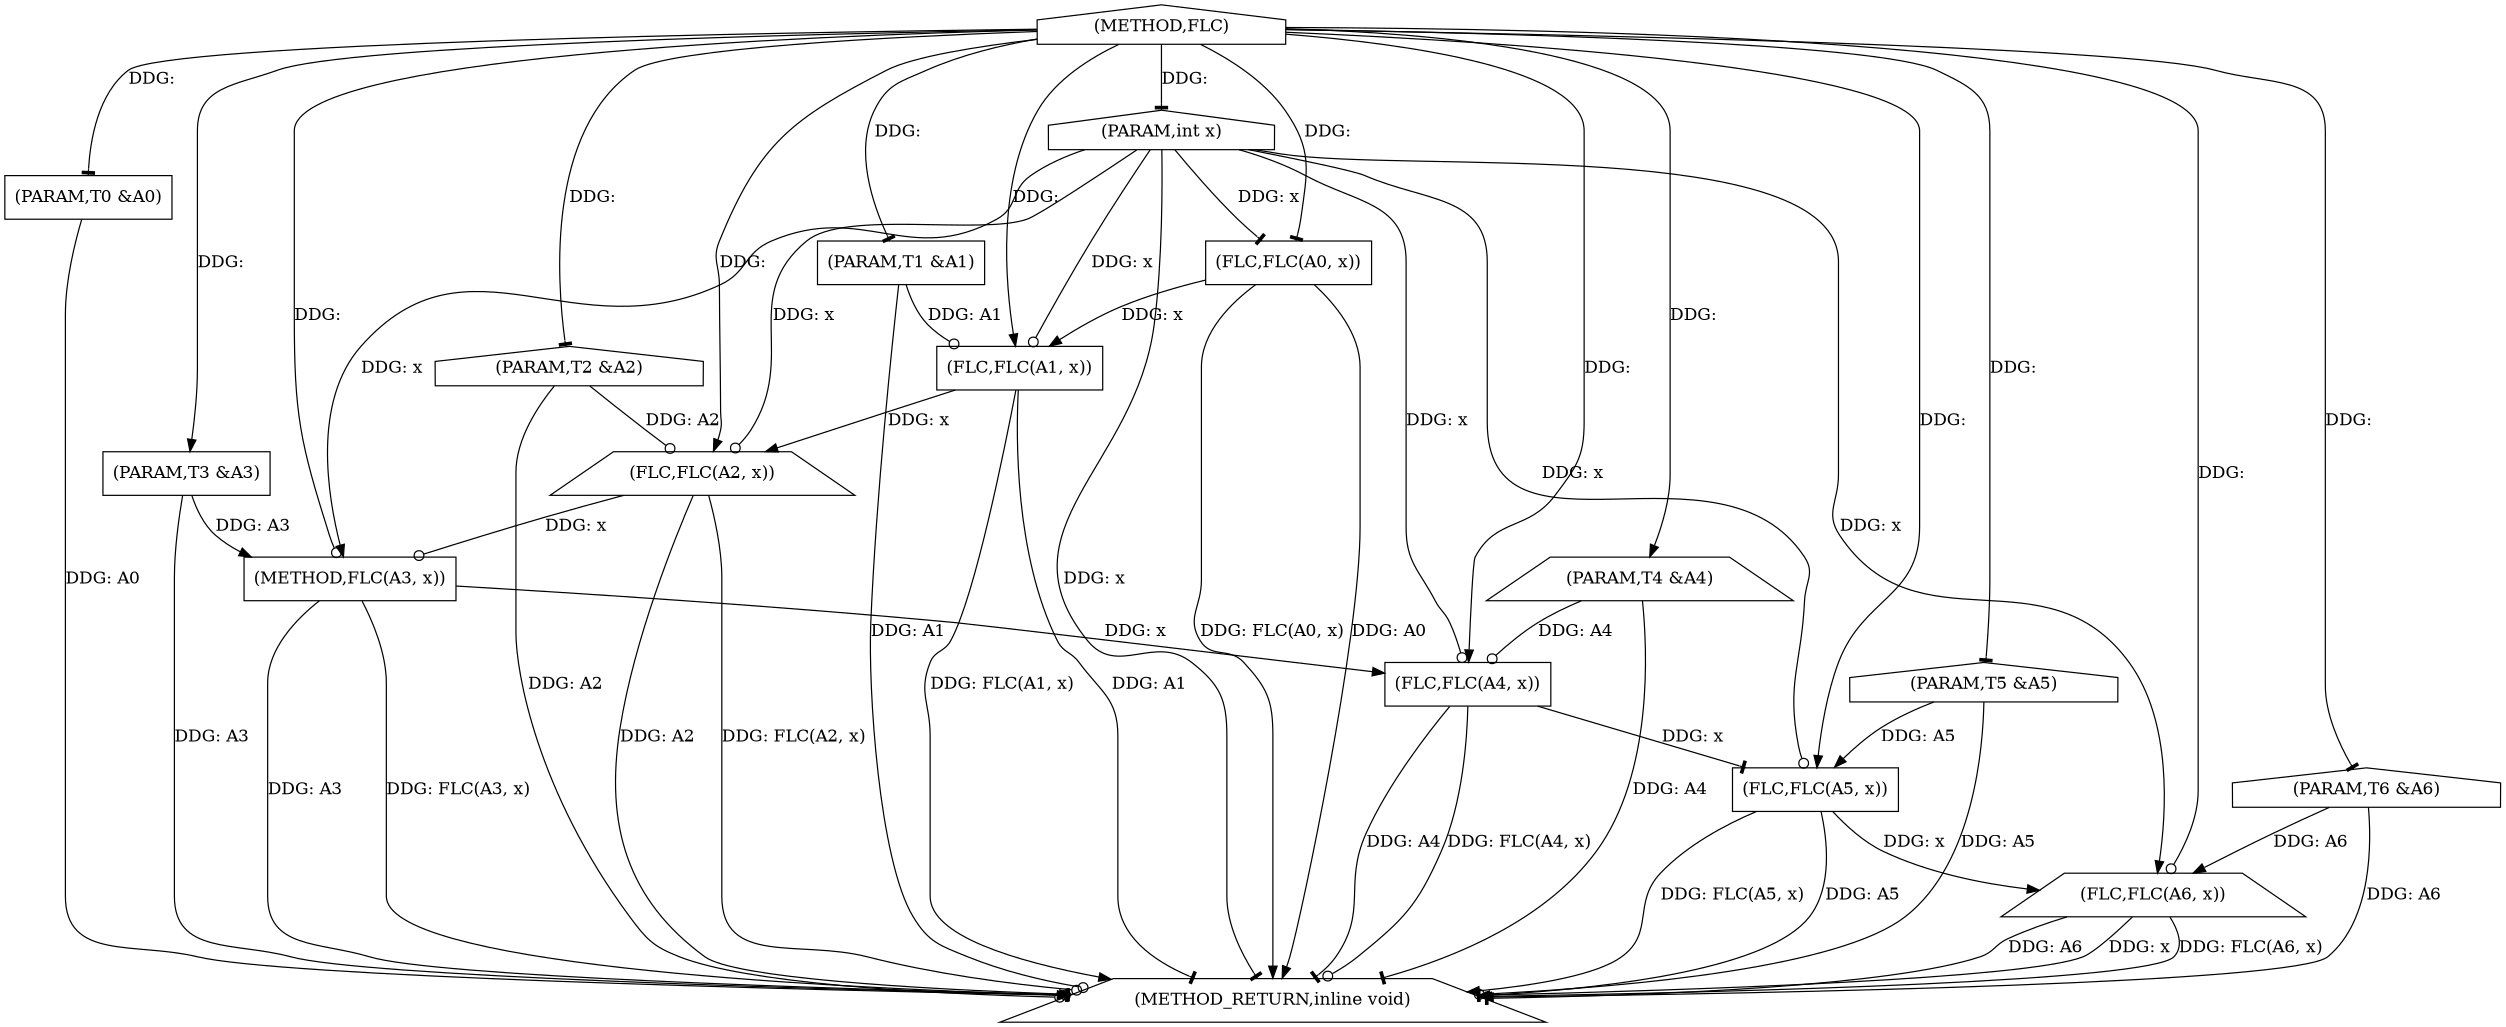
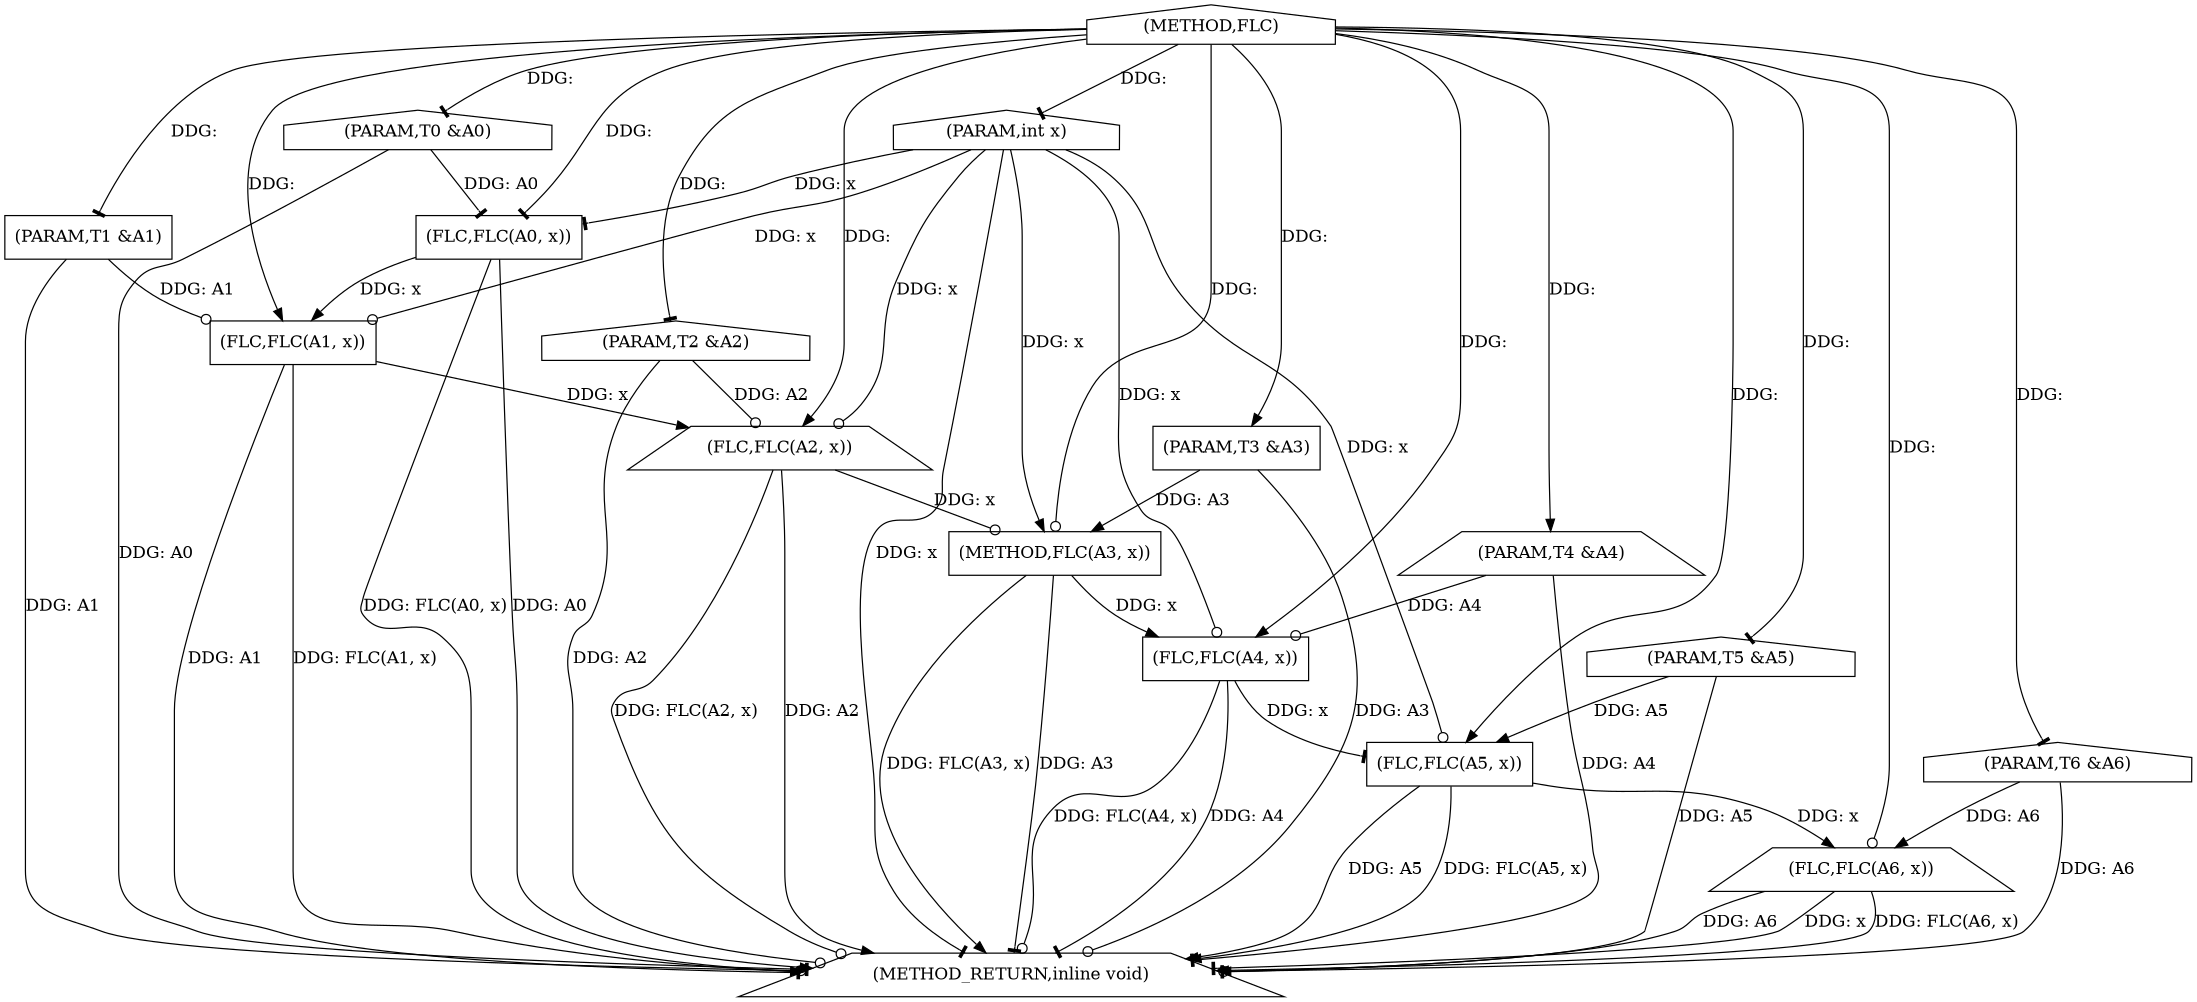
edge "(PARAM,T0 &A0)" -> "(FLC,FLC(A0, x))": added, label "DDG: A0"
node "(PARAM,T0 &A0)": shape box -> house
edge "(PARAM,int x)" -> "(FLC,FLC(A6, x))": removed, label "DDG: x"
